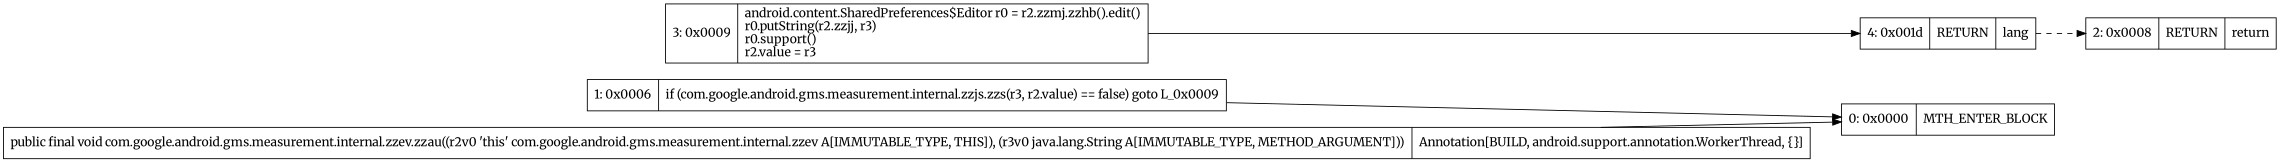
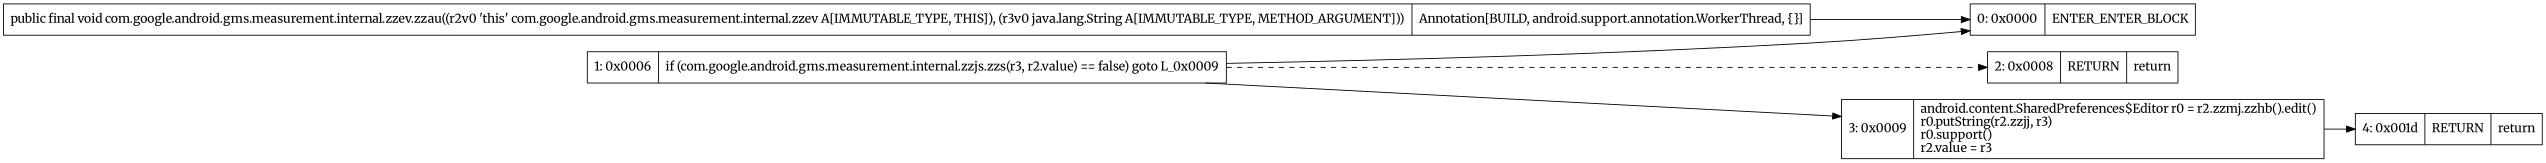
node "4: 0x001d": text "lang" -> "return"
edge "4: 0x001d" -> "2: 0x0008": now "1: 0x0006" -> "2: 0x0008"
edge "1: 0x0006" -> "3: 0x0009": added
node "0: 0x0000": text "MTH_ENTER_BLOCK" -> "ENTER_ENTER_BLOCK"
